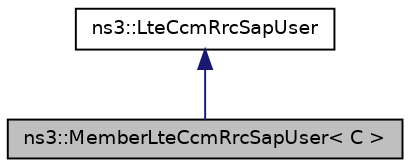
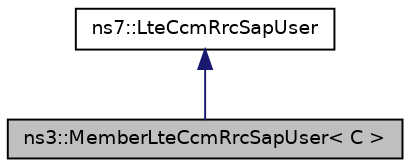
node "ns3::LteCcmRrcSapUser": label "ns3::LteCcmRrcSapUser" -> "ns7::LteCcmRrcSapUser"
